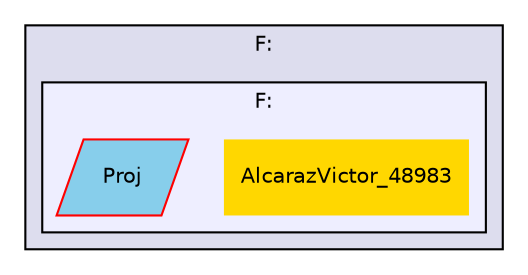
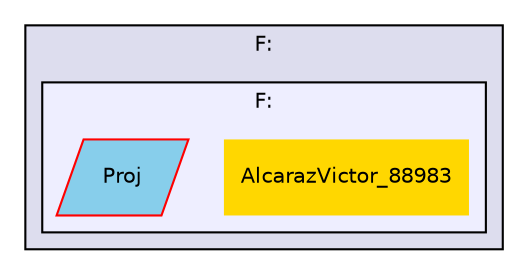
node "AlcarazVictor_48983": label "AlcarazVictor_48983" -> "AlcarazVictor_88983"
